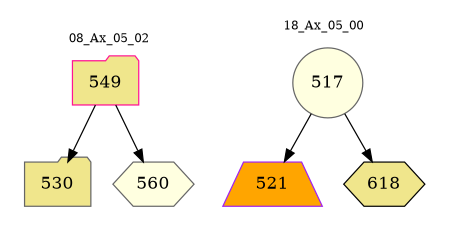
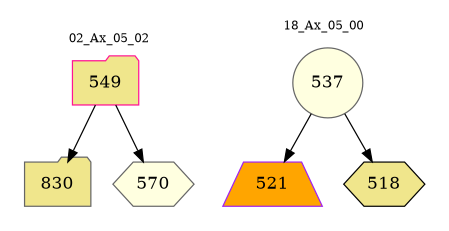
cluster "08_Ax_05_02": label "08_Ax_05_02" -> "02_Ax_05_02"
node "517": label "517" -> "537"
node "530": label "530" -> "830"
node "560": label "560" -> "570"
node "618": label "618" -> "518"
